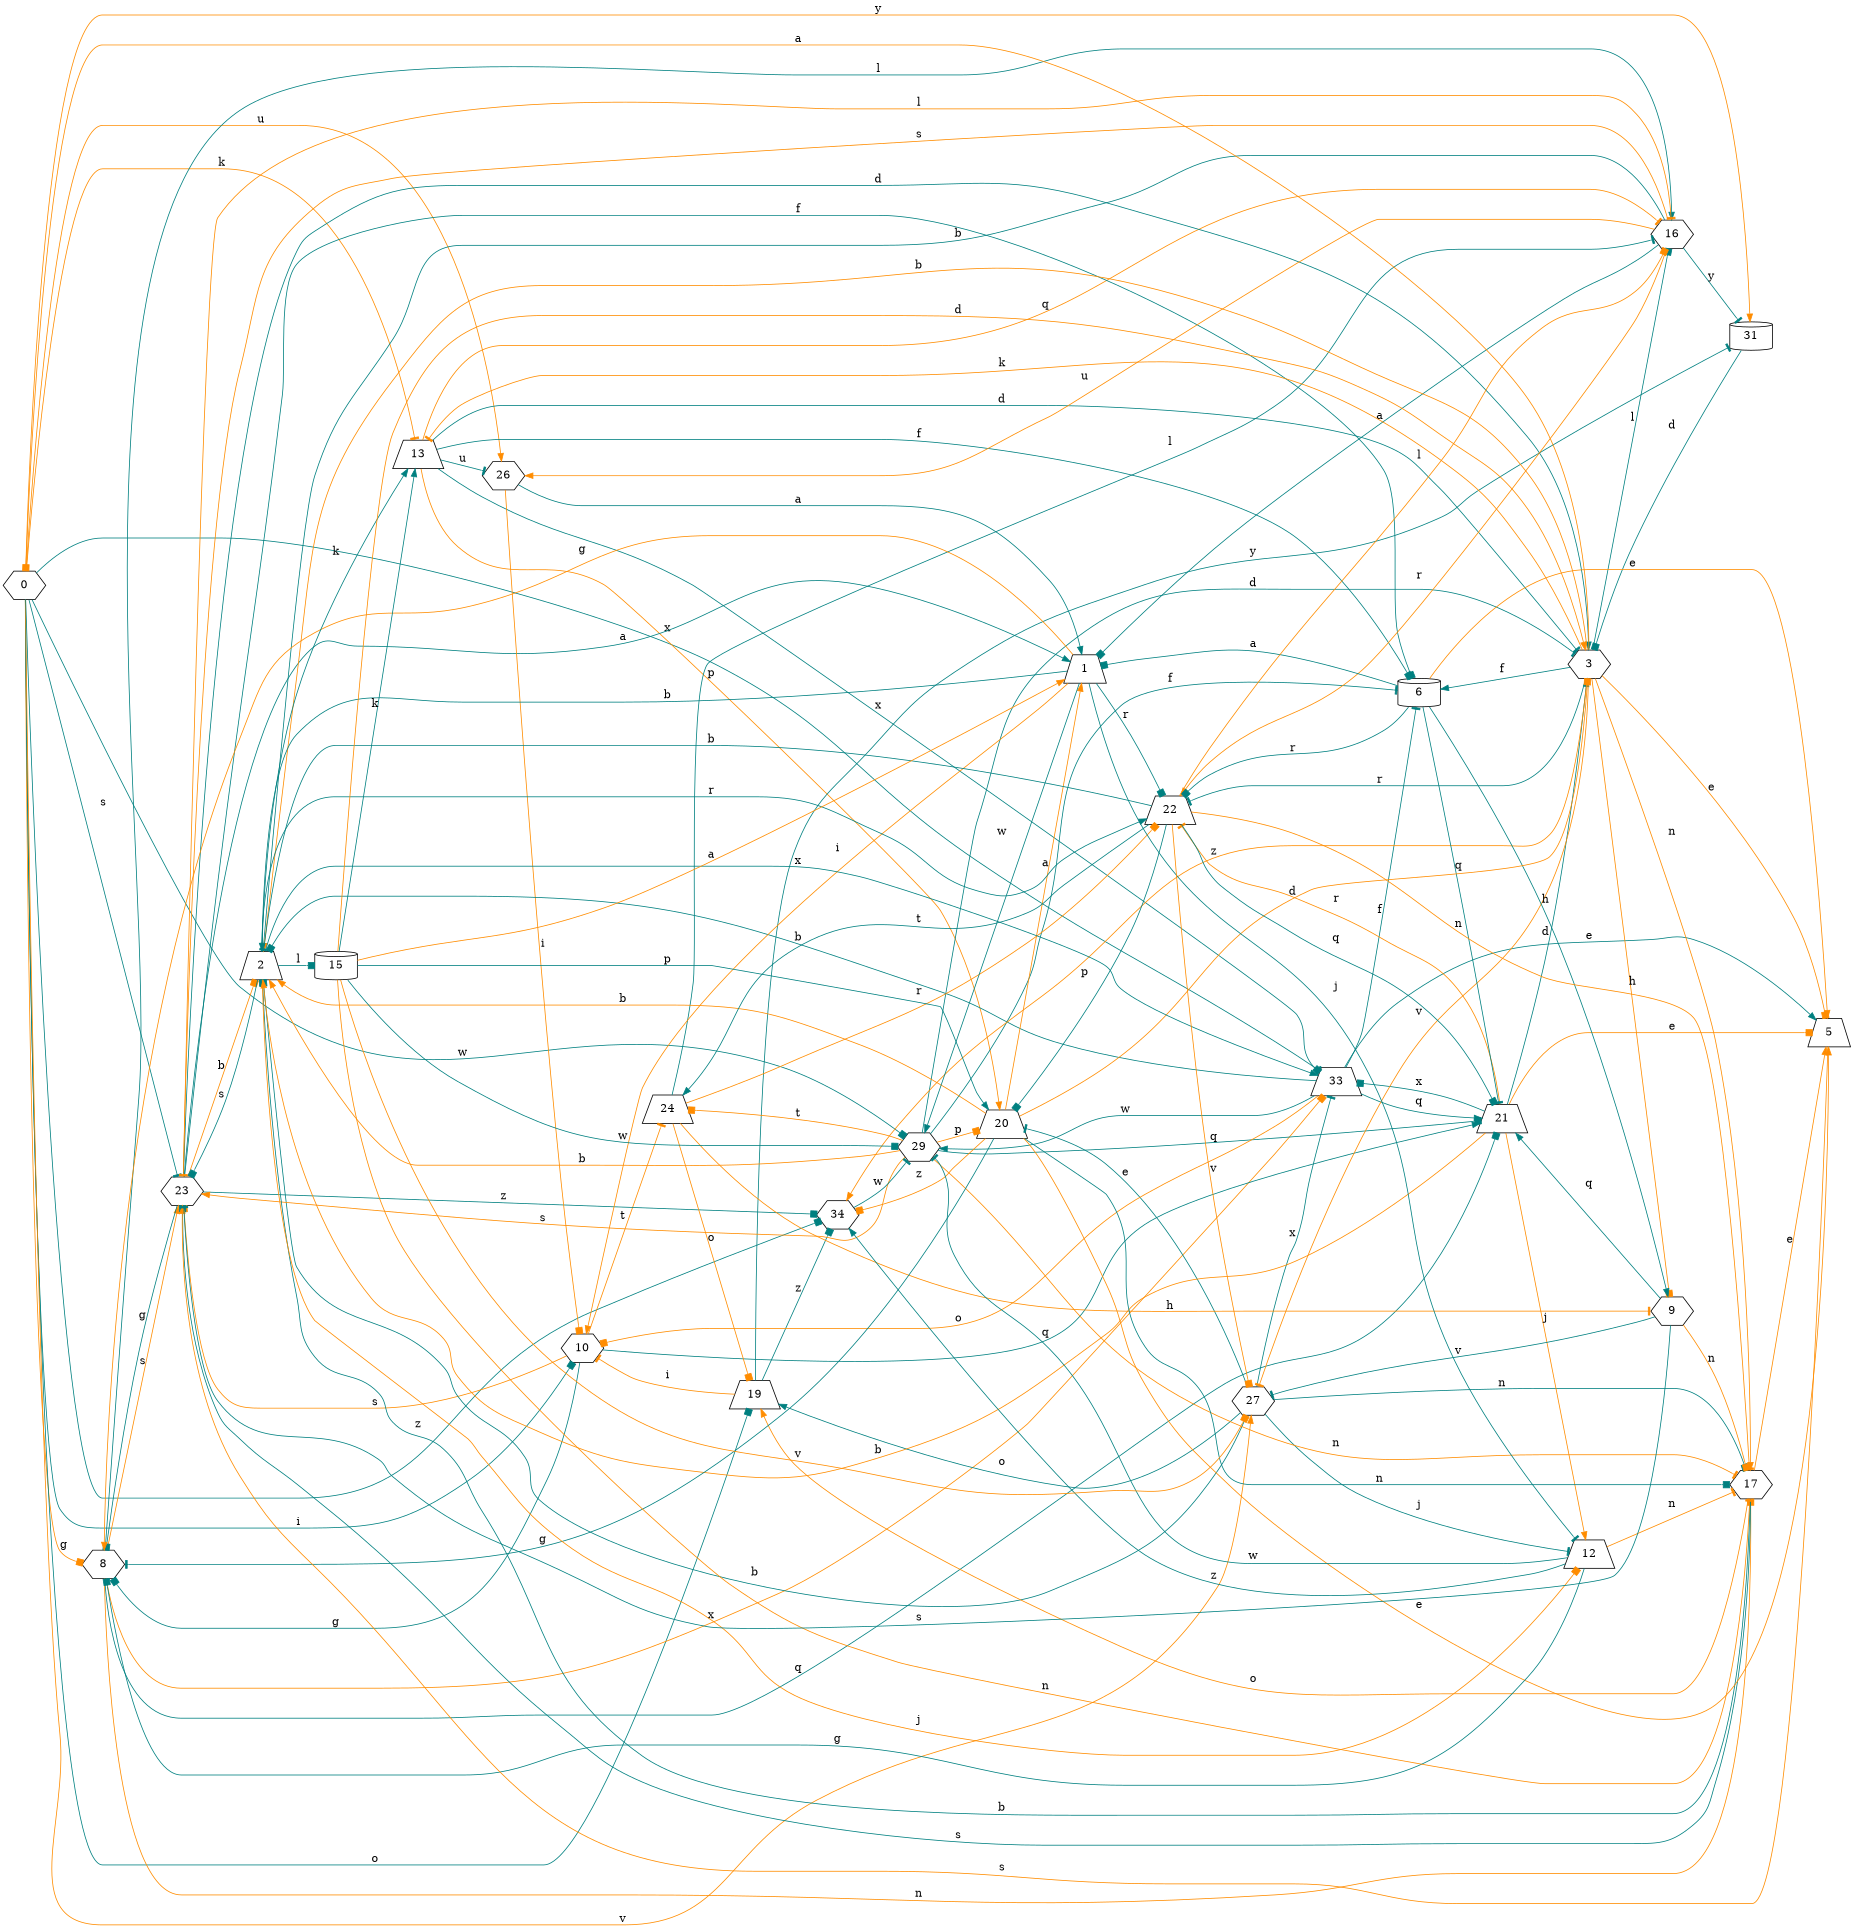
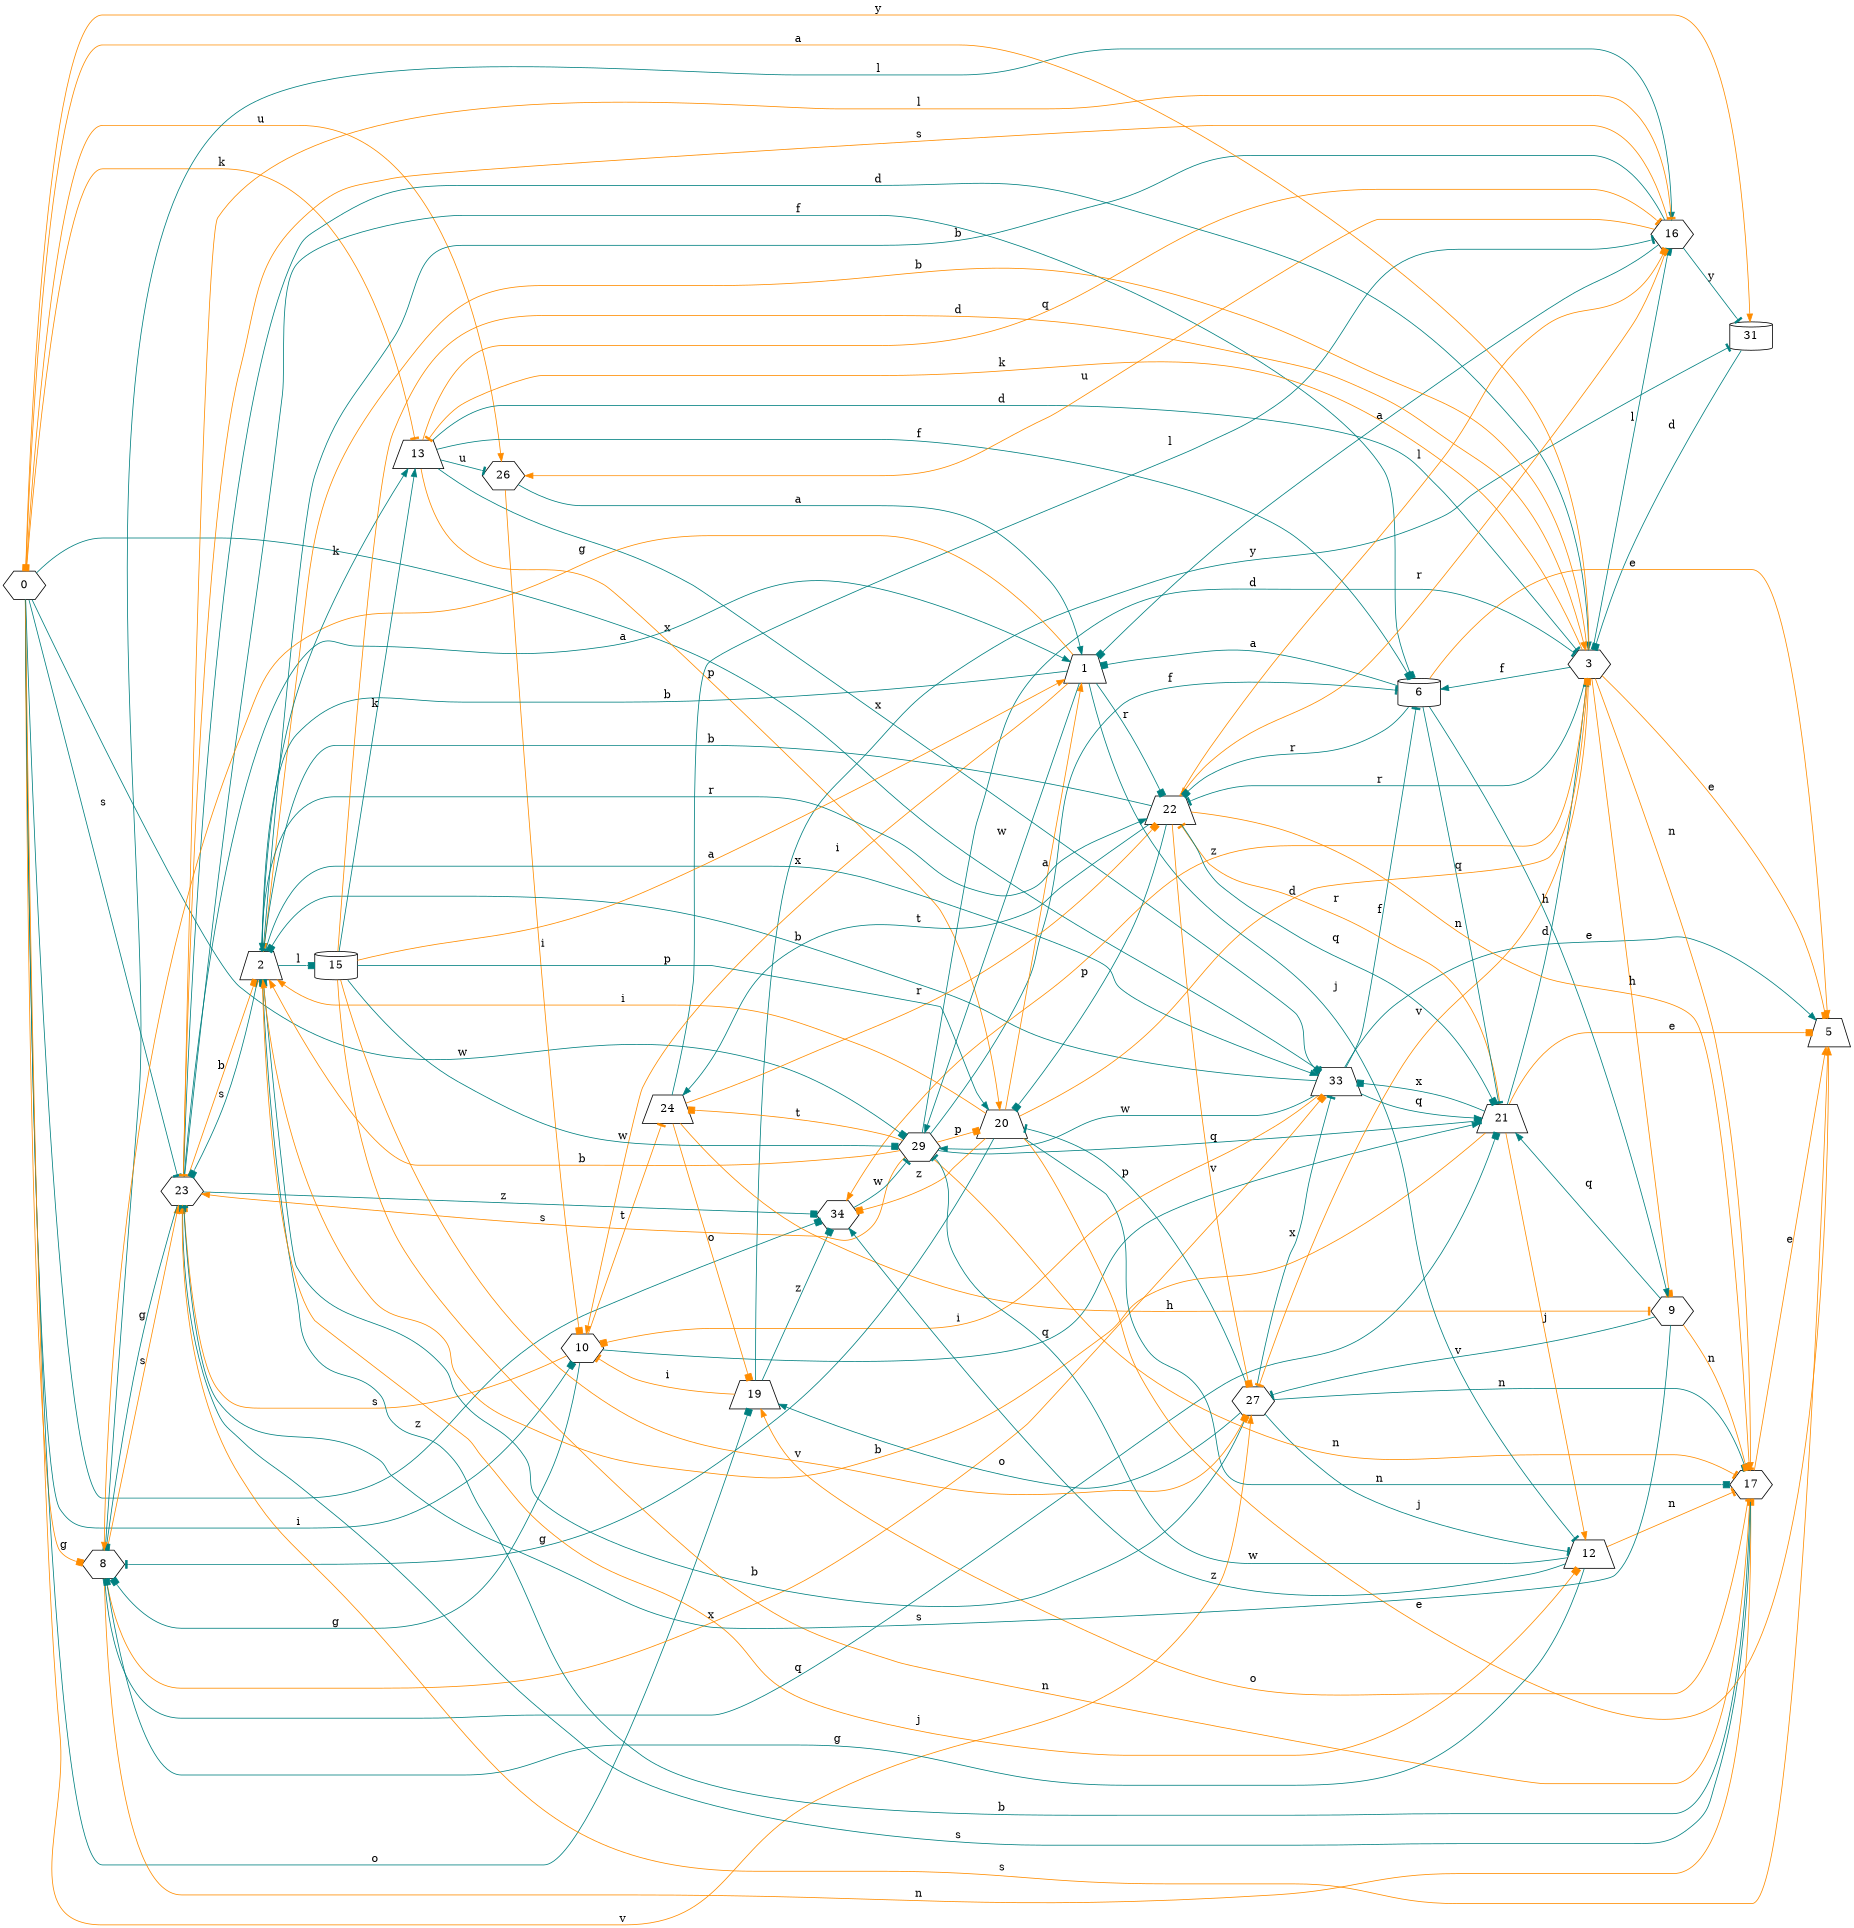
edge "20" -> "2": label "b" -> "i"
edge "27" -> "20": label "e" -> "p"
edge "33" -> "10": label "o" -> "i"
